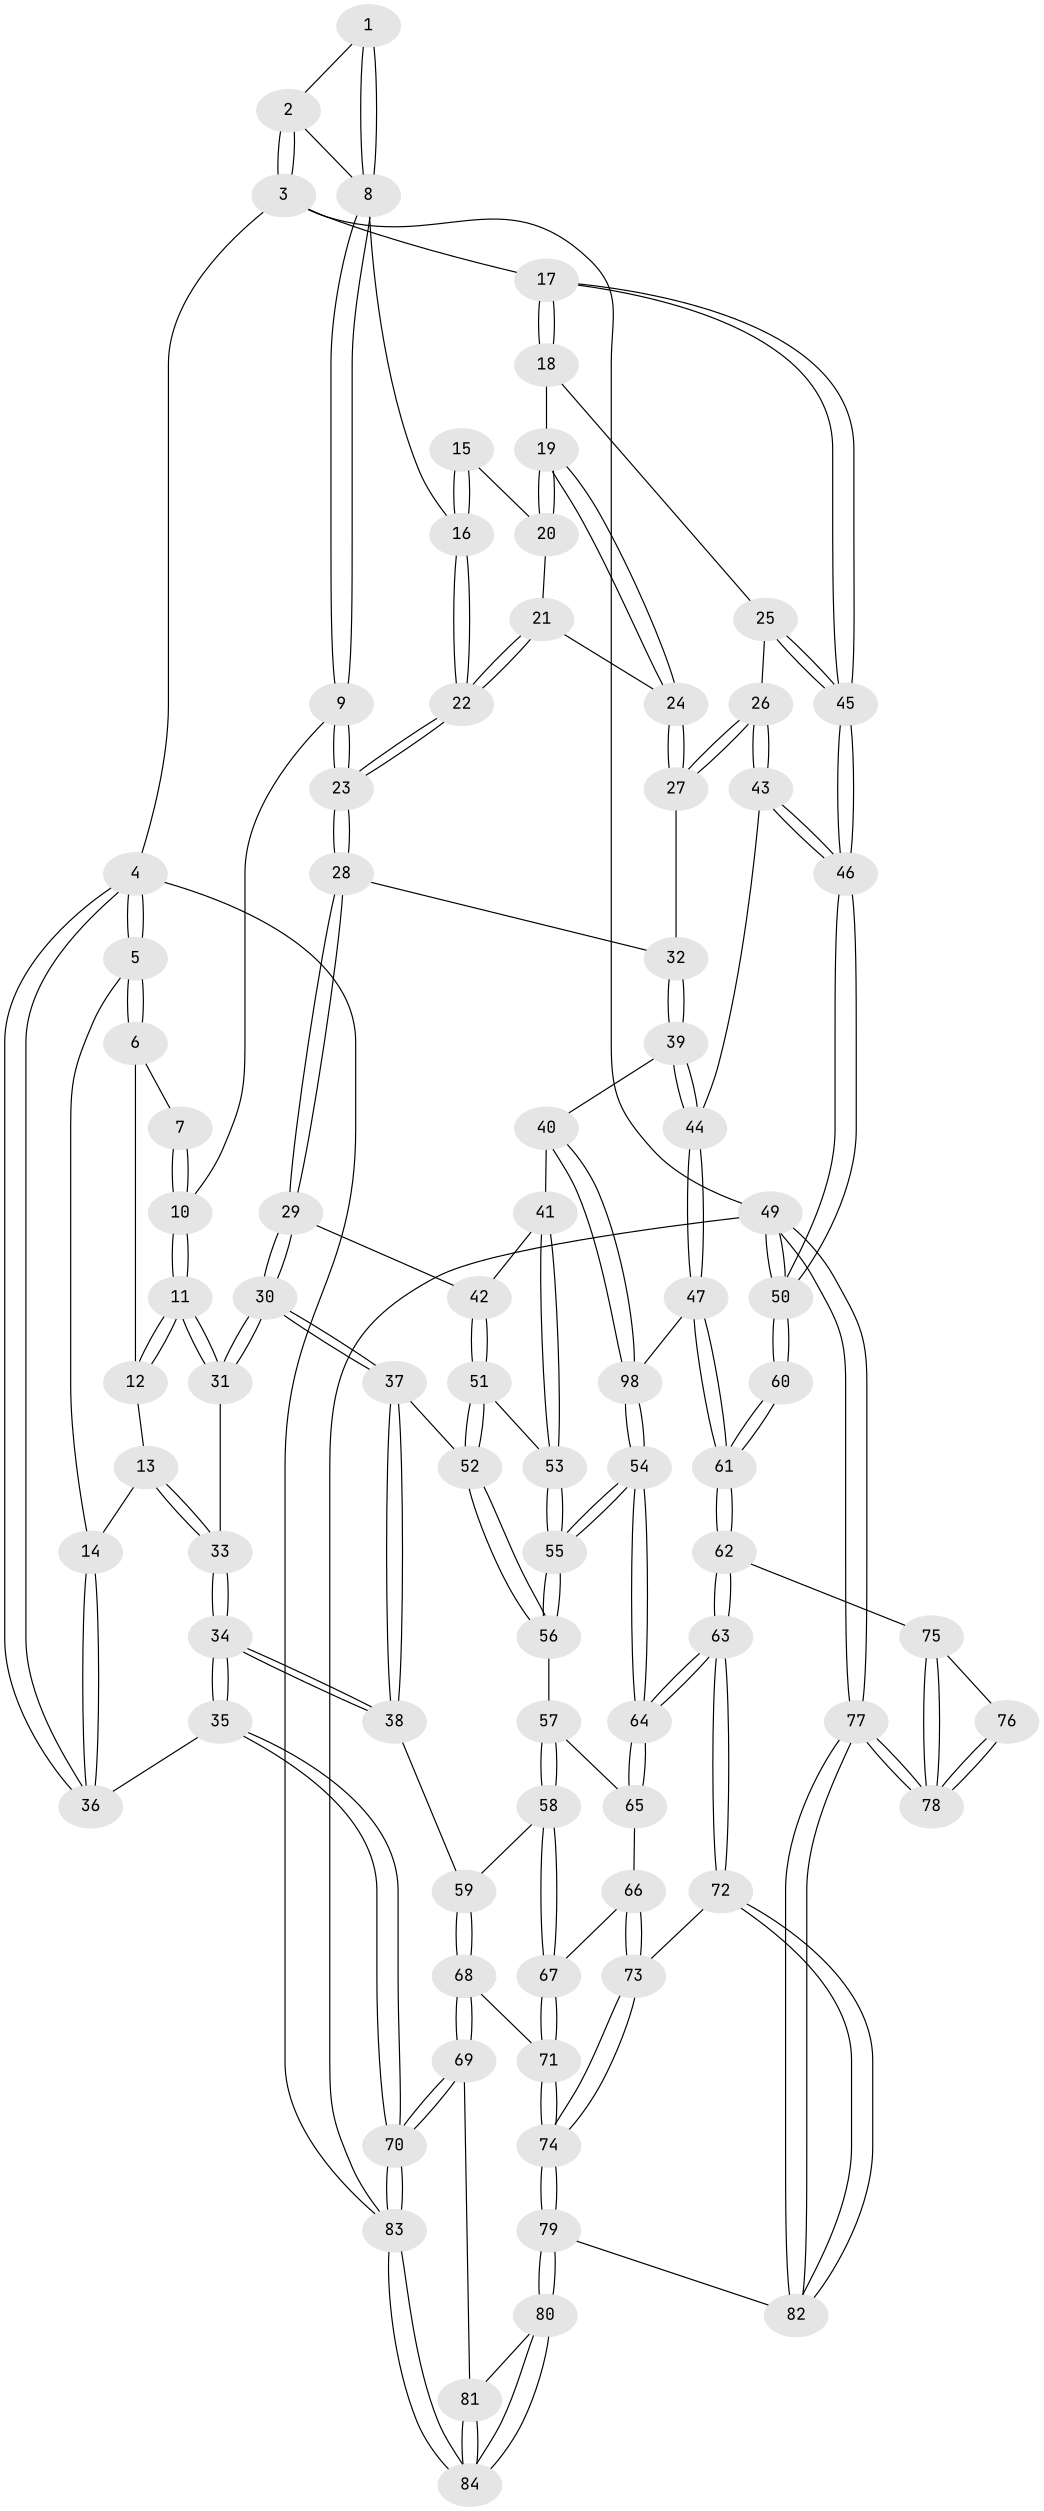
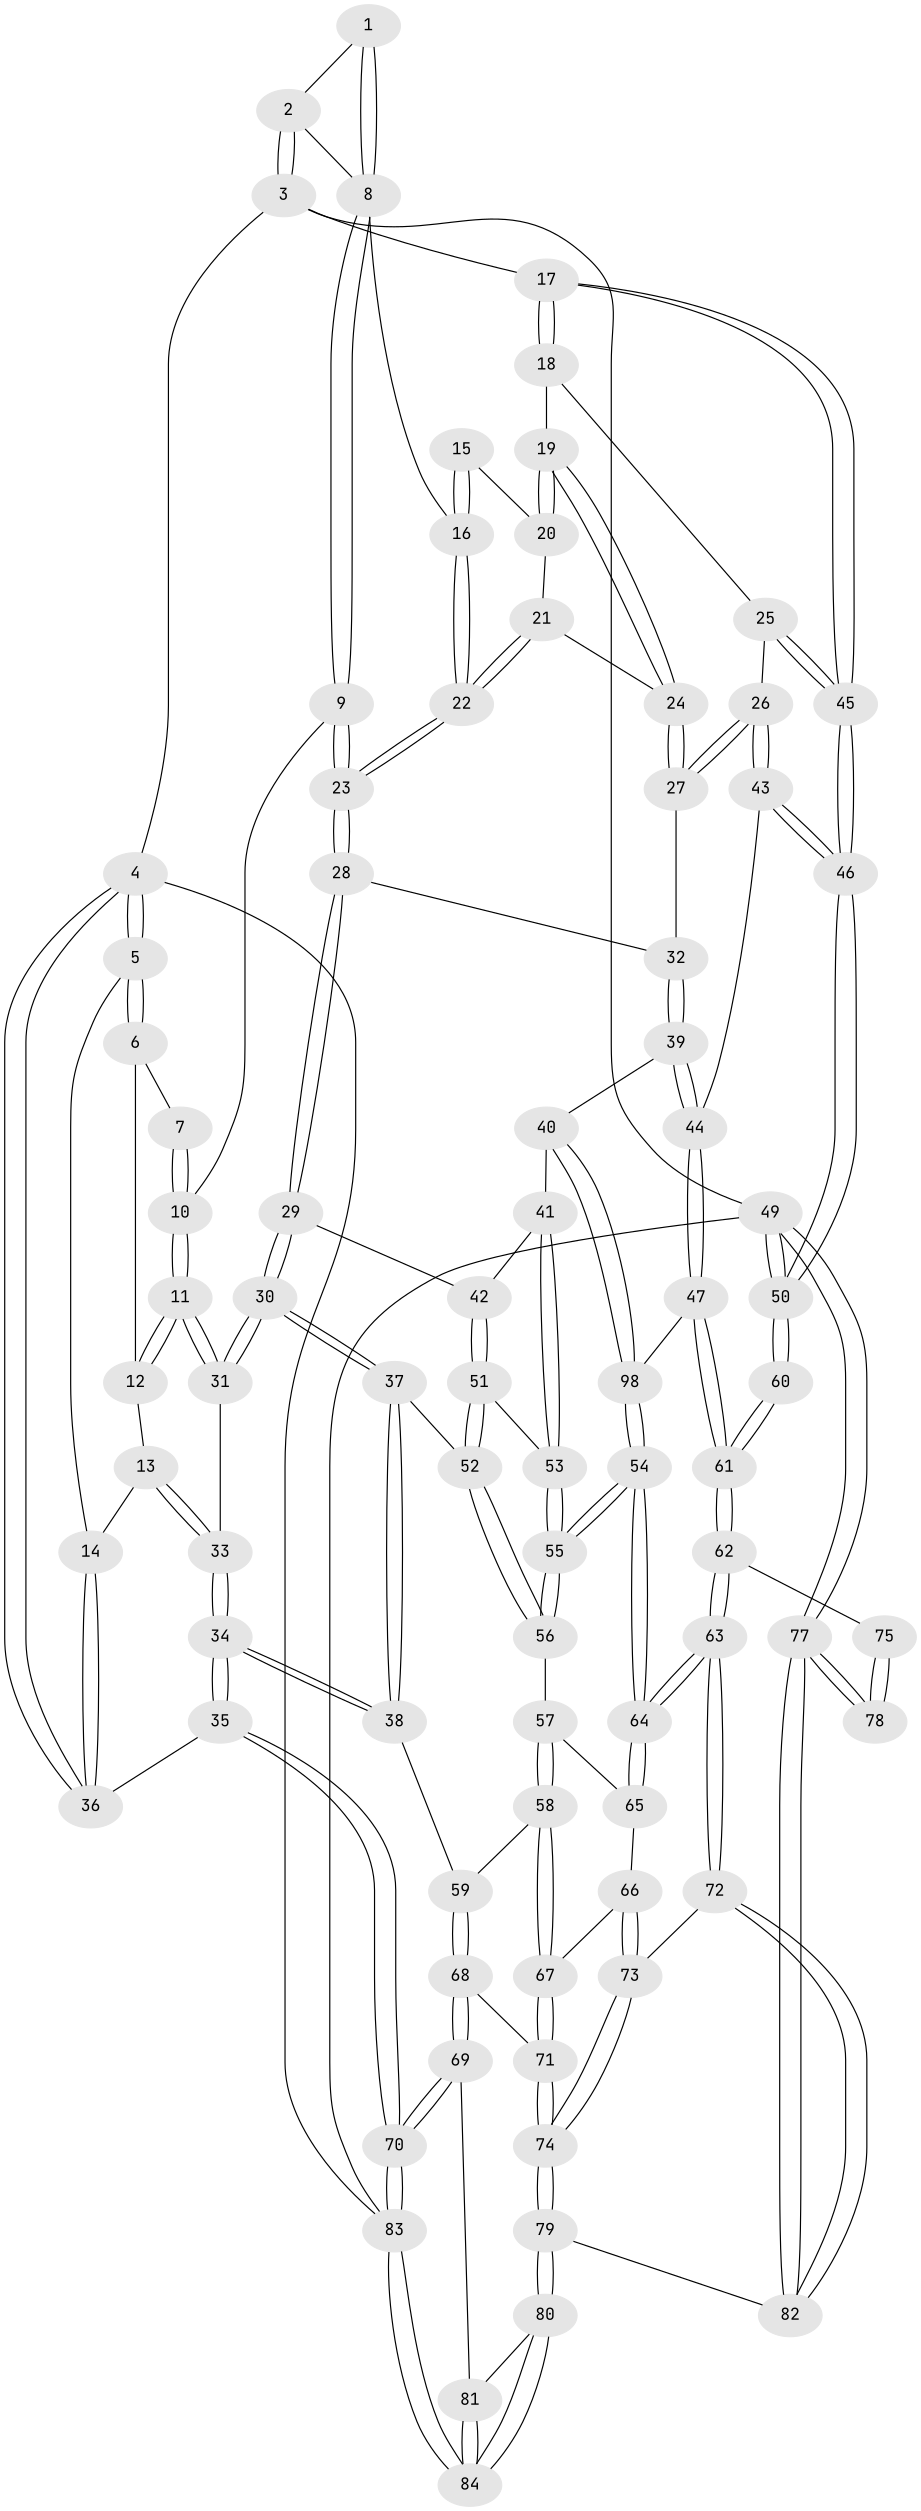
node "76": removed
